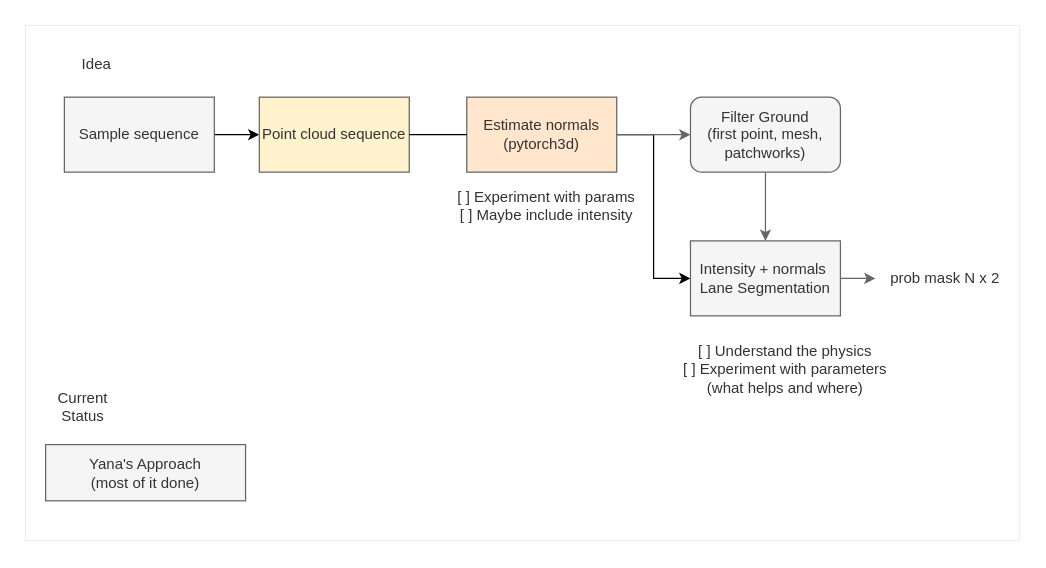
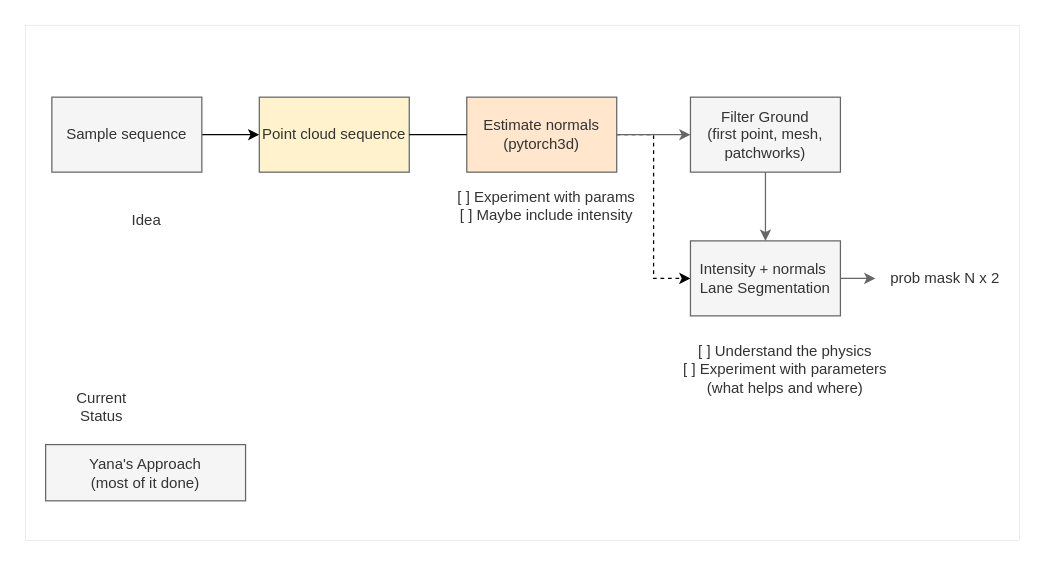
node "Idea": moved (97, 64) -> (147, 221)
node "Sample sequence": moved (139, 134) -> (127, 134)
node "Filter Ground (first point, mesh, patchworks)": shape rounded rectangle -> rectangle
edge "Estimate normals (pytorch3d)" -> "Intensity + normals Lane Segmentation": style solid -> dashed
node "Current Status": moved (83, 407) -> (102, 407)
